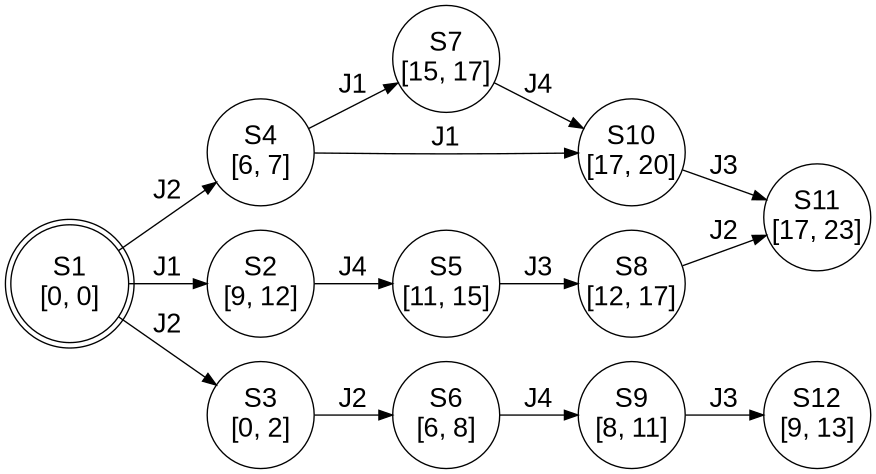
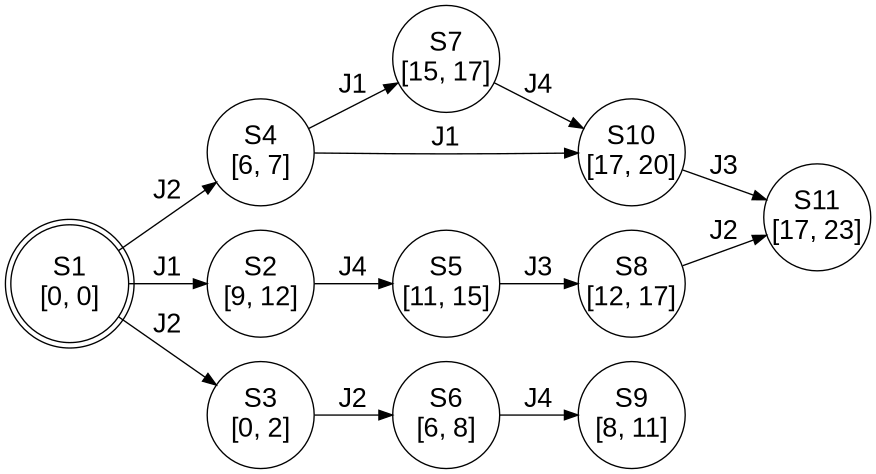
node "S12 [9, 13]": removed
